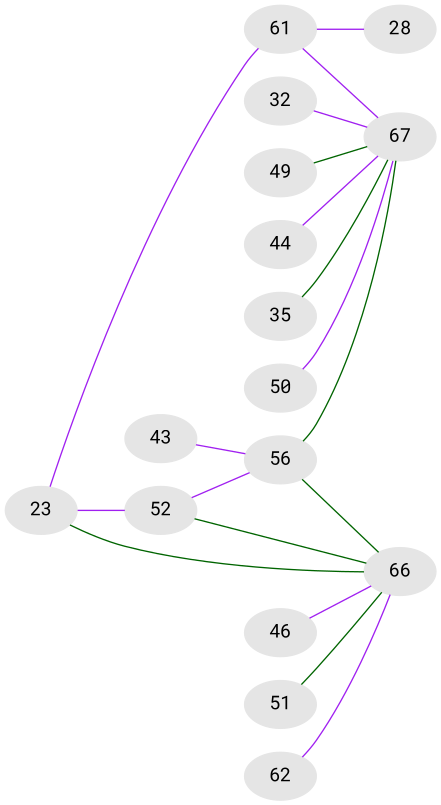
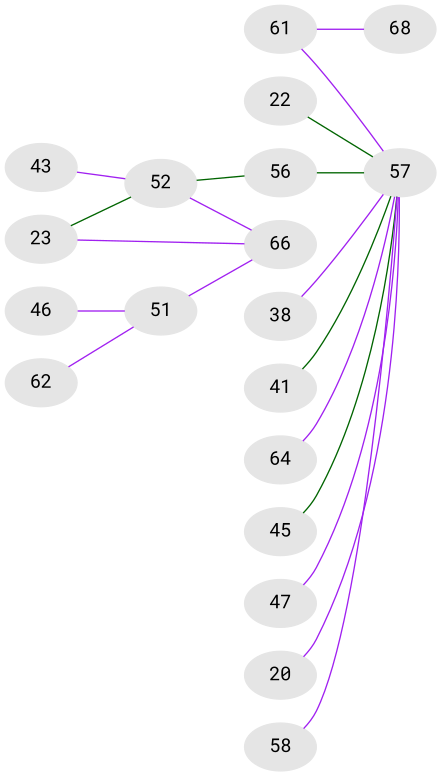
node "28": label "28" -> "68"
node "32": label "32" -> "38"
node "22": added
node "67": label "67" -> "57"
node "49": label "49" -> "41"
node "44": label "44" -> "64"
edge "61" -- "23": removed
node "35": label "35" -> "45"
node "50": label "50" -> "20"
edge "43" -- "56": now "43" -- "52"
edge "56" -- "52": color purple -> darkgreen
edge "23" -- "52": color purple -> darkgreen
edge "56" -- "66": removed
edge "52" -- "66": color darkgreen -> purple
edge "23" -- "66": color darkgreen -> purple
edge "66" -- "46": now "51" -- "46"
node "47": added
edge "66" -- "51": color darkgreen -> purple
edge "66" -- "62": now "51" -- "62"
node "58": added
